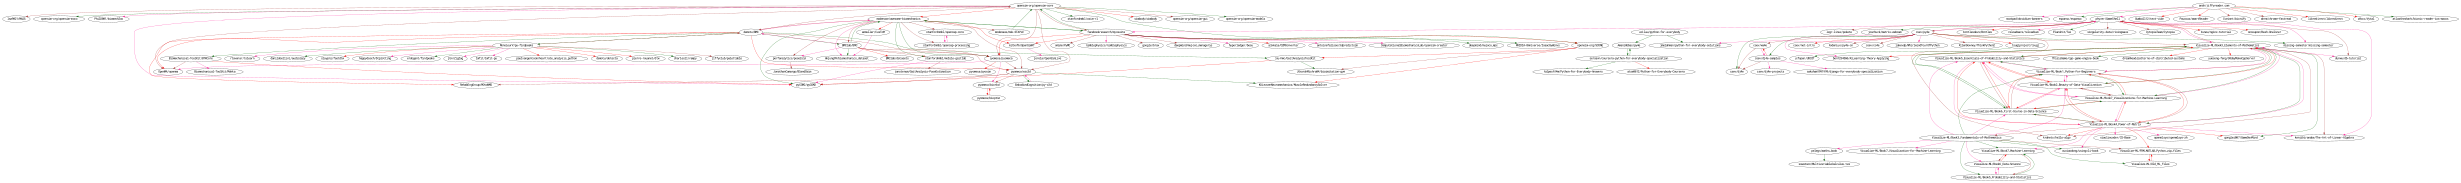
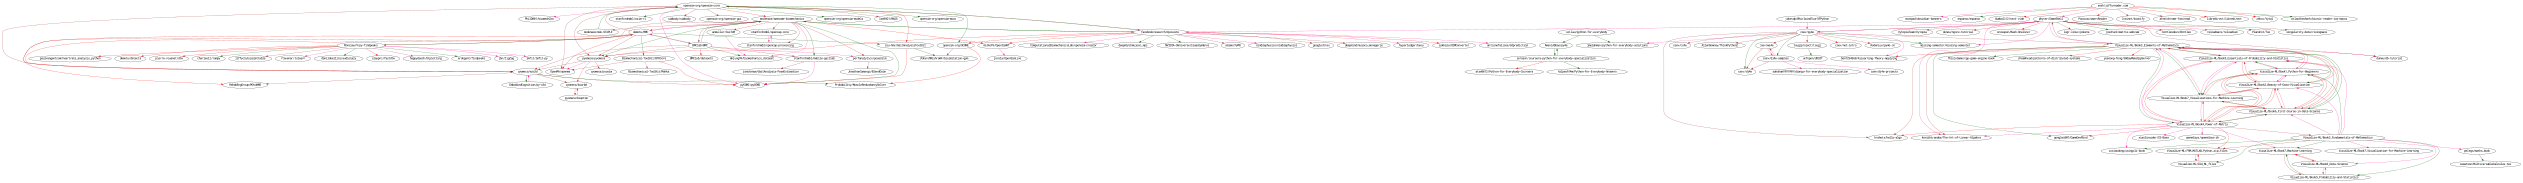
edge "csev/py4e" -> "jakevdp/WhirlwindTourOfPython": reversed
edge "opensim-org/SCONE" -> "csu-hmc/GaitAnalysisToolKit": now "opensim-org/opensim-core" -> "csu-hmc/GaitAnalysisToolKit"
node "KULeuvenNeuromechanics/MuscleRedundancySolver": label "KULeuvenNeuromechanics/MuscleRedundancySolver" -> "Probability/MuscleRedundancySolver"
